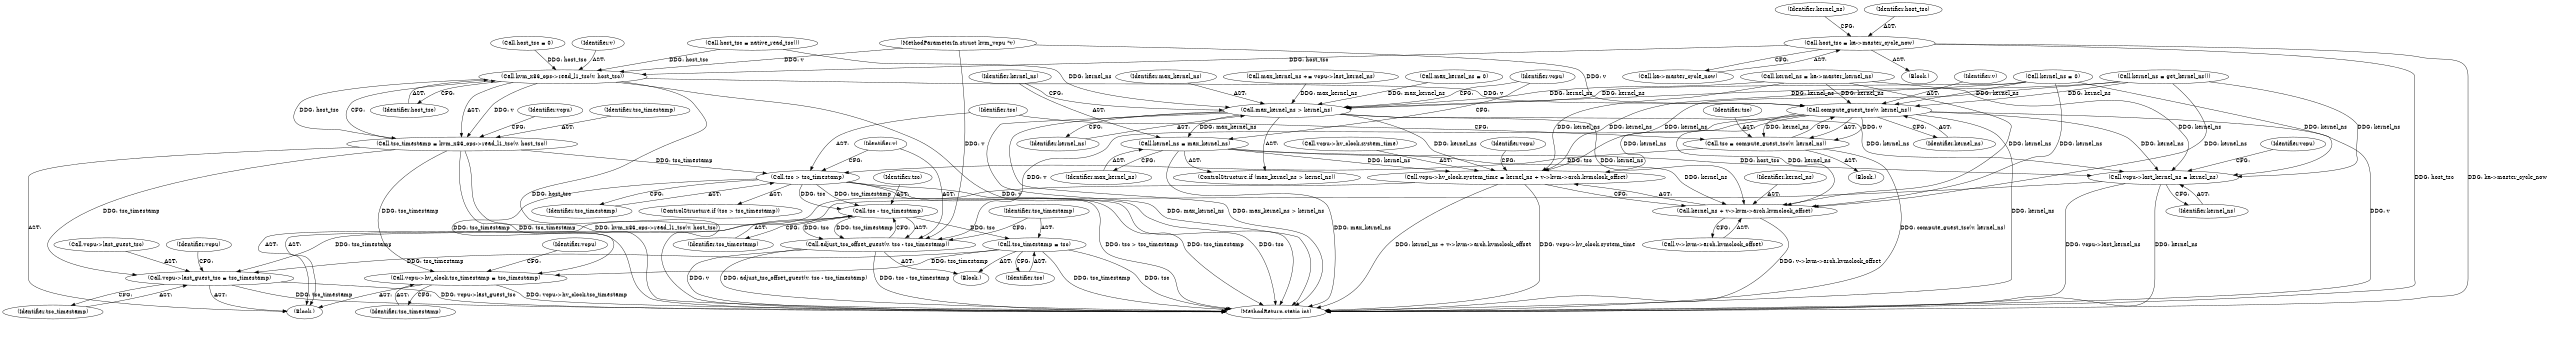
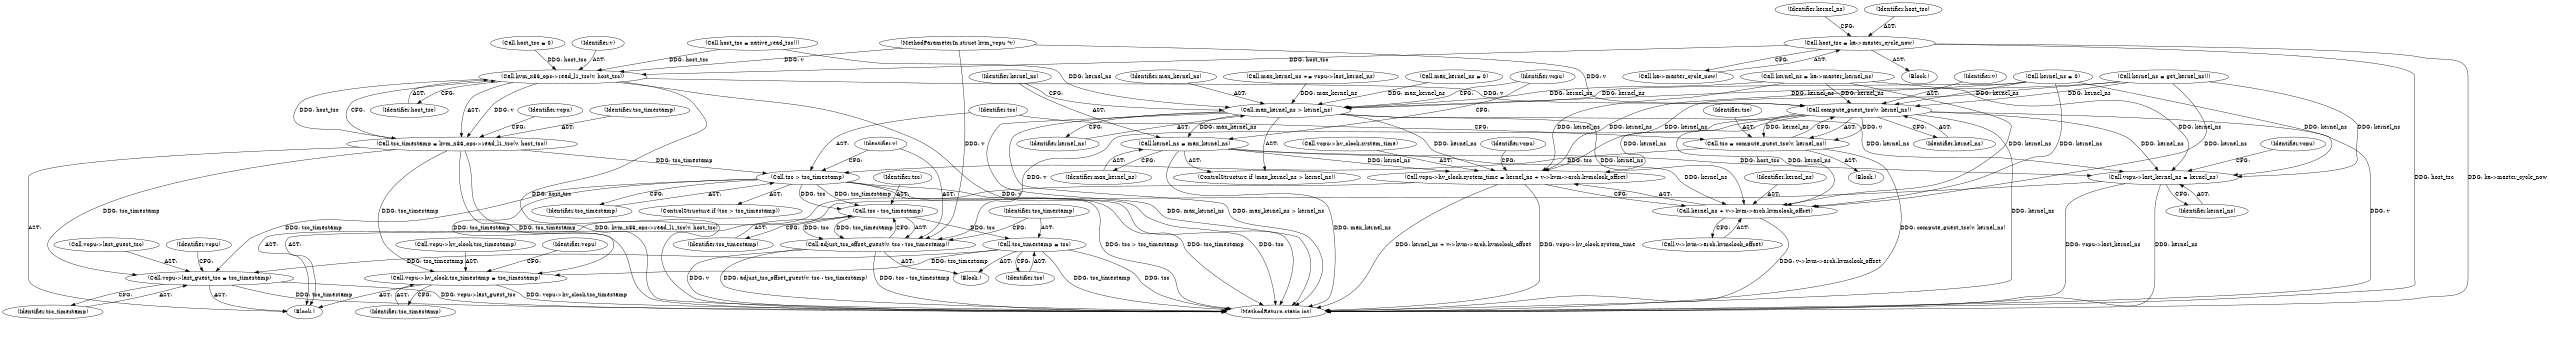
edge "(Call,tsc - tsc_timestamp)" -> "(Call,vcpu->last_guest_tsc = tsc_timestamp)": now "(Call,tsc > tsc_timestamp)" -> "(Call,vcpu->last_guest_tsc = tsc_timestamp)"
node "(Call,vcpu->hv_clock.tsc_timestamp)": added
